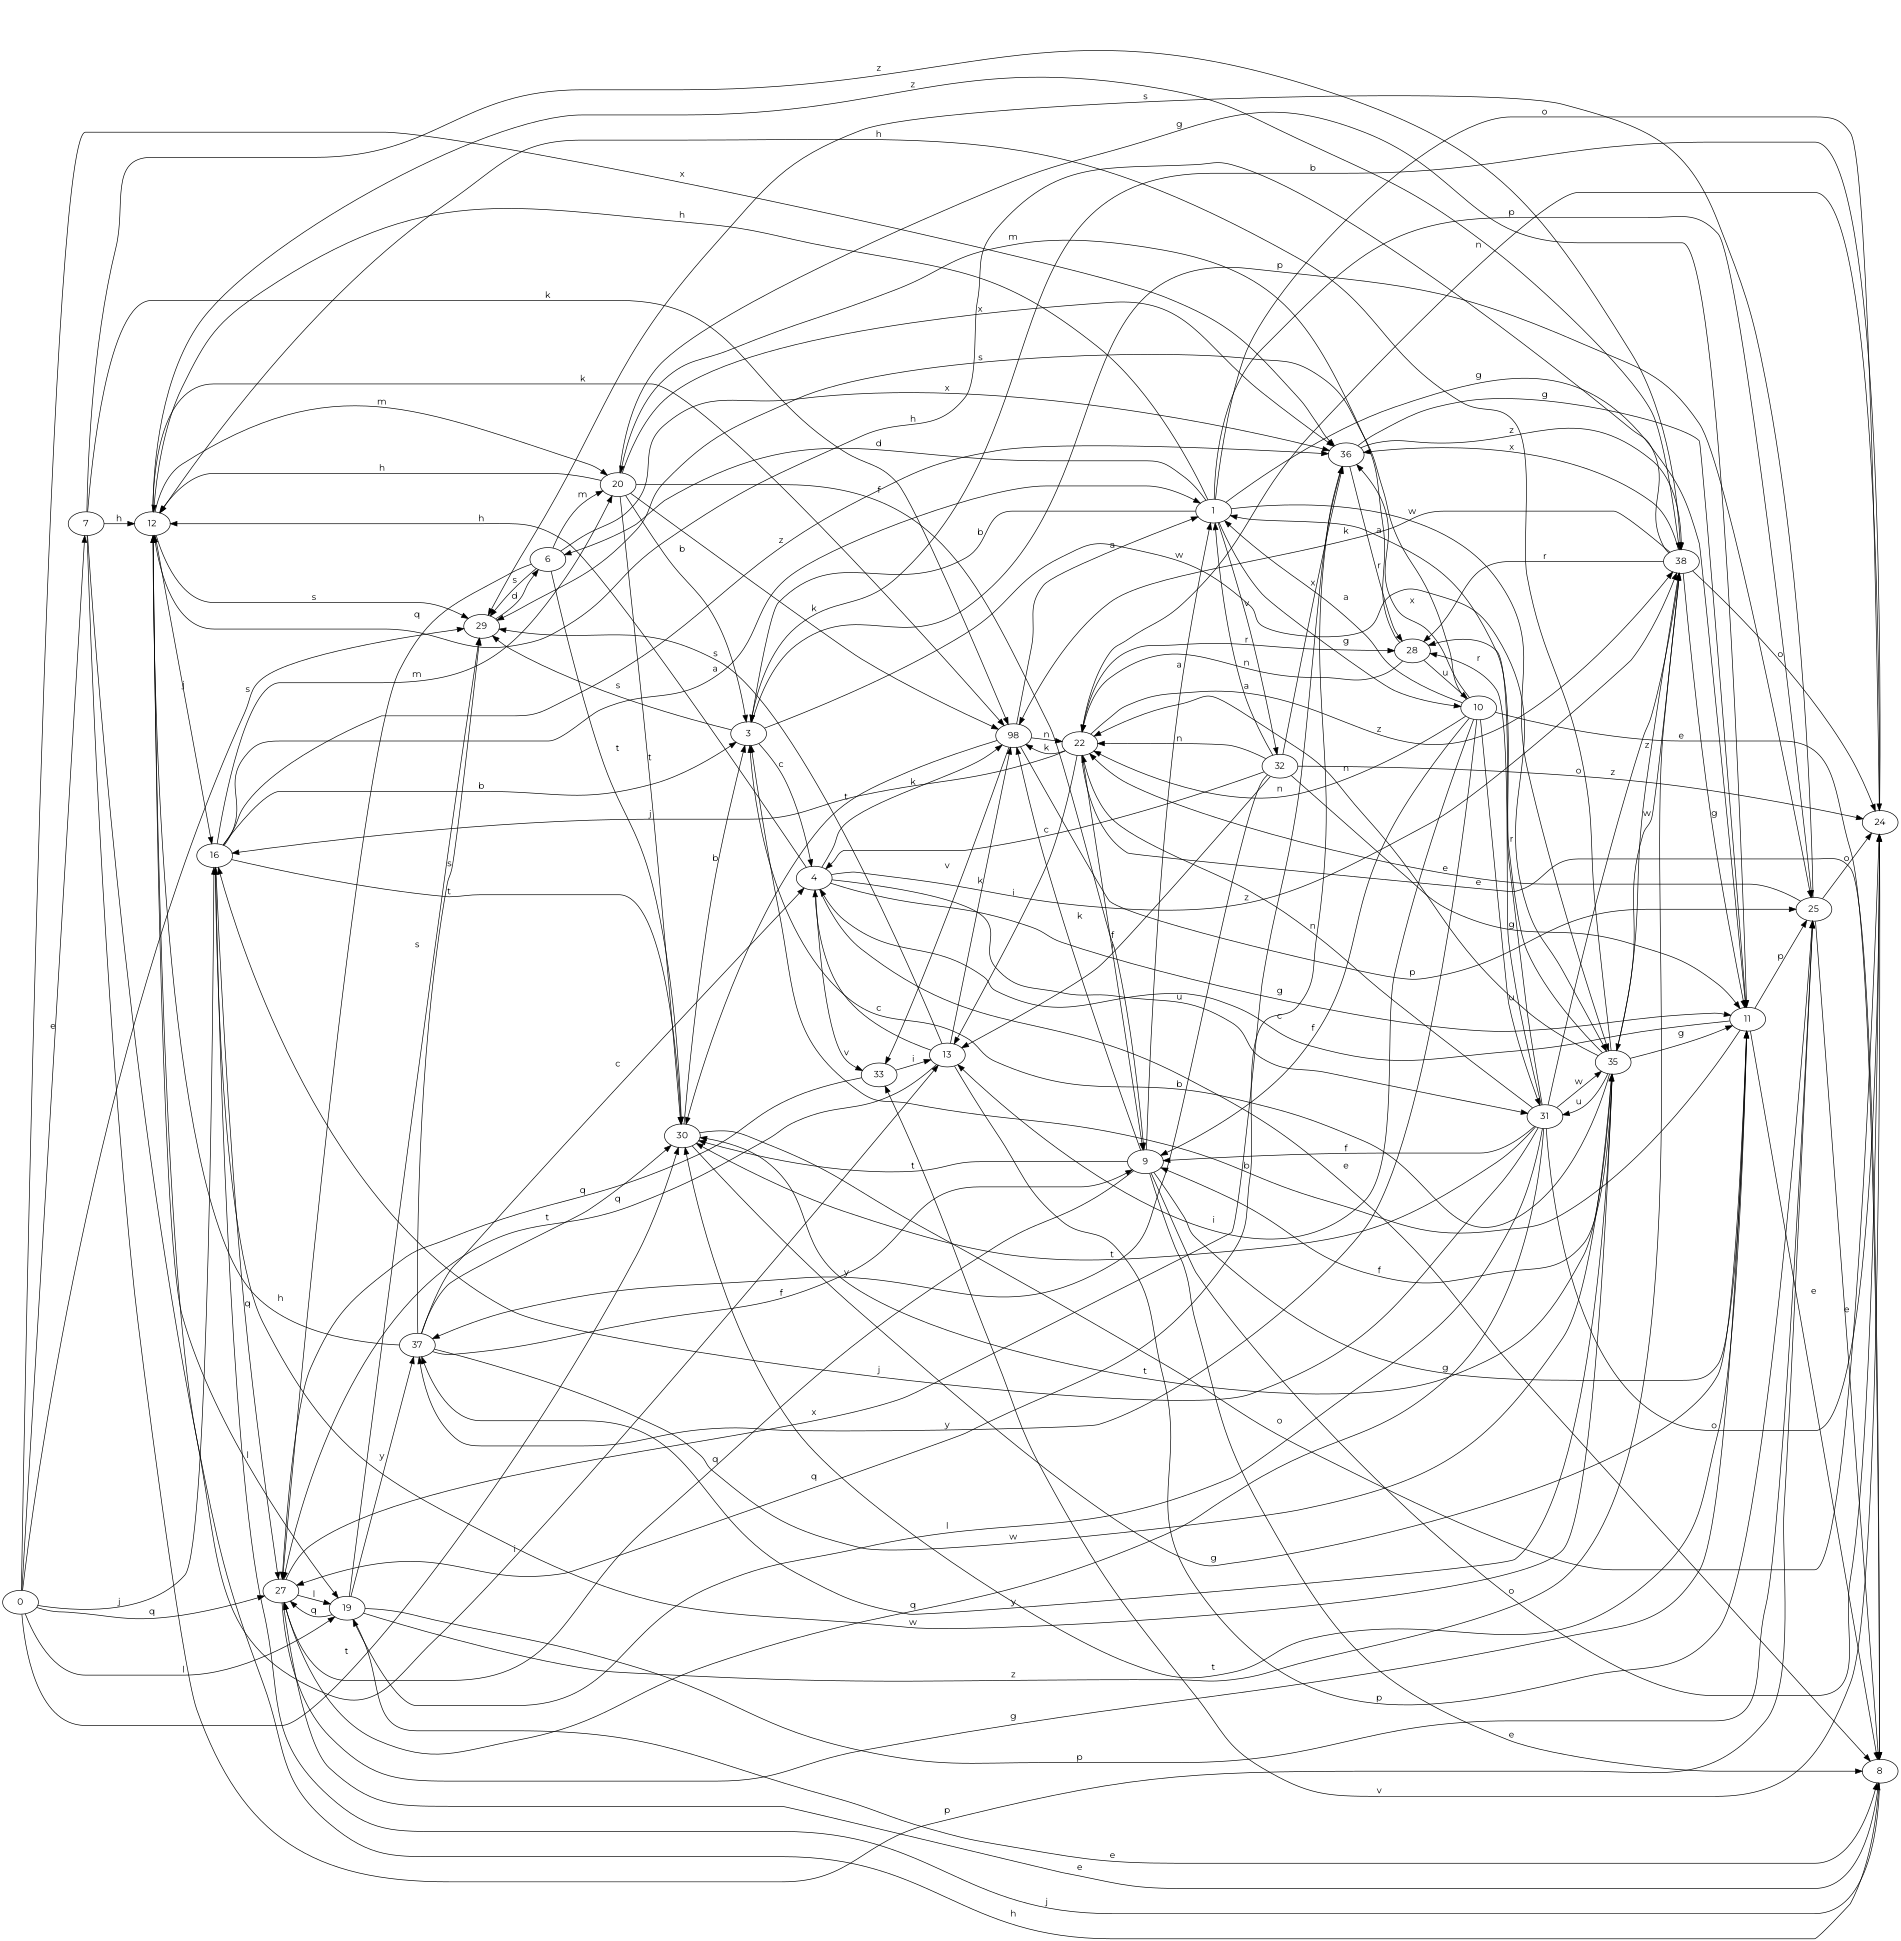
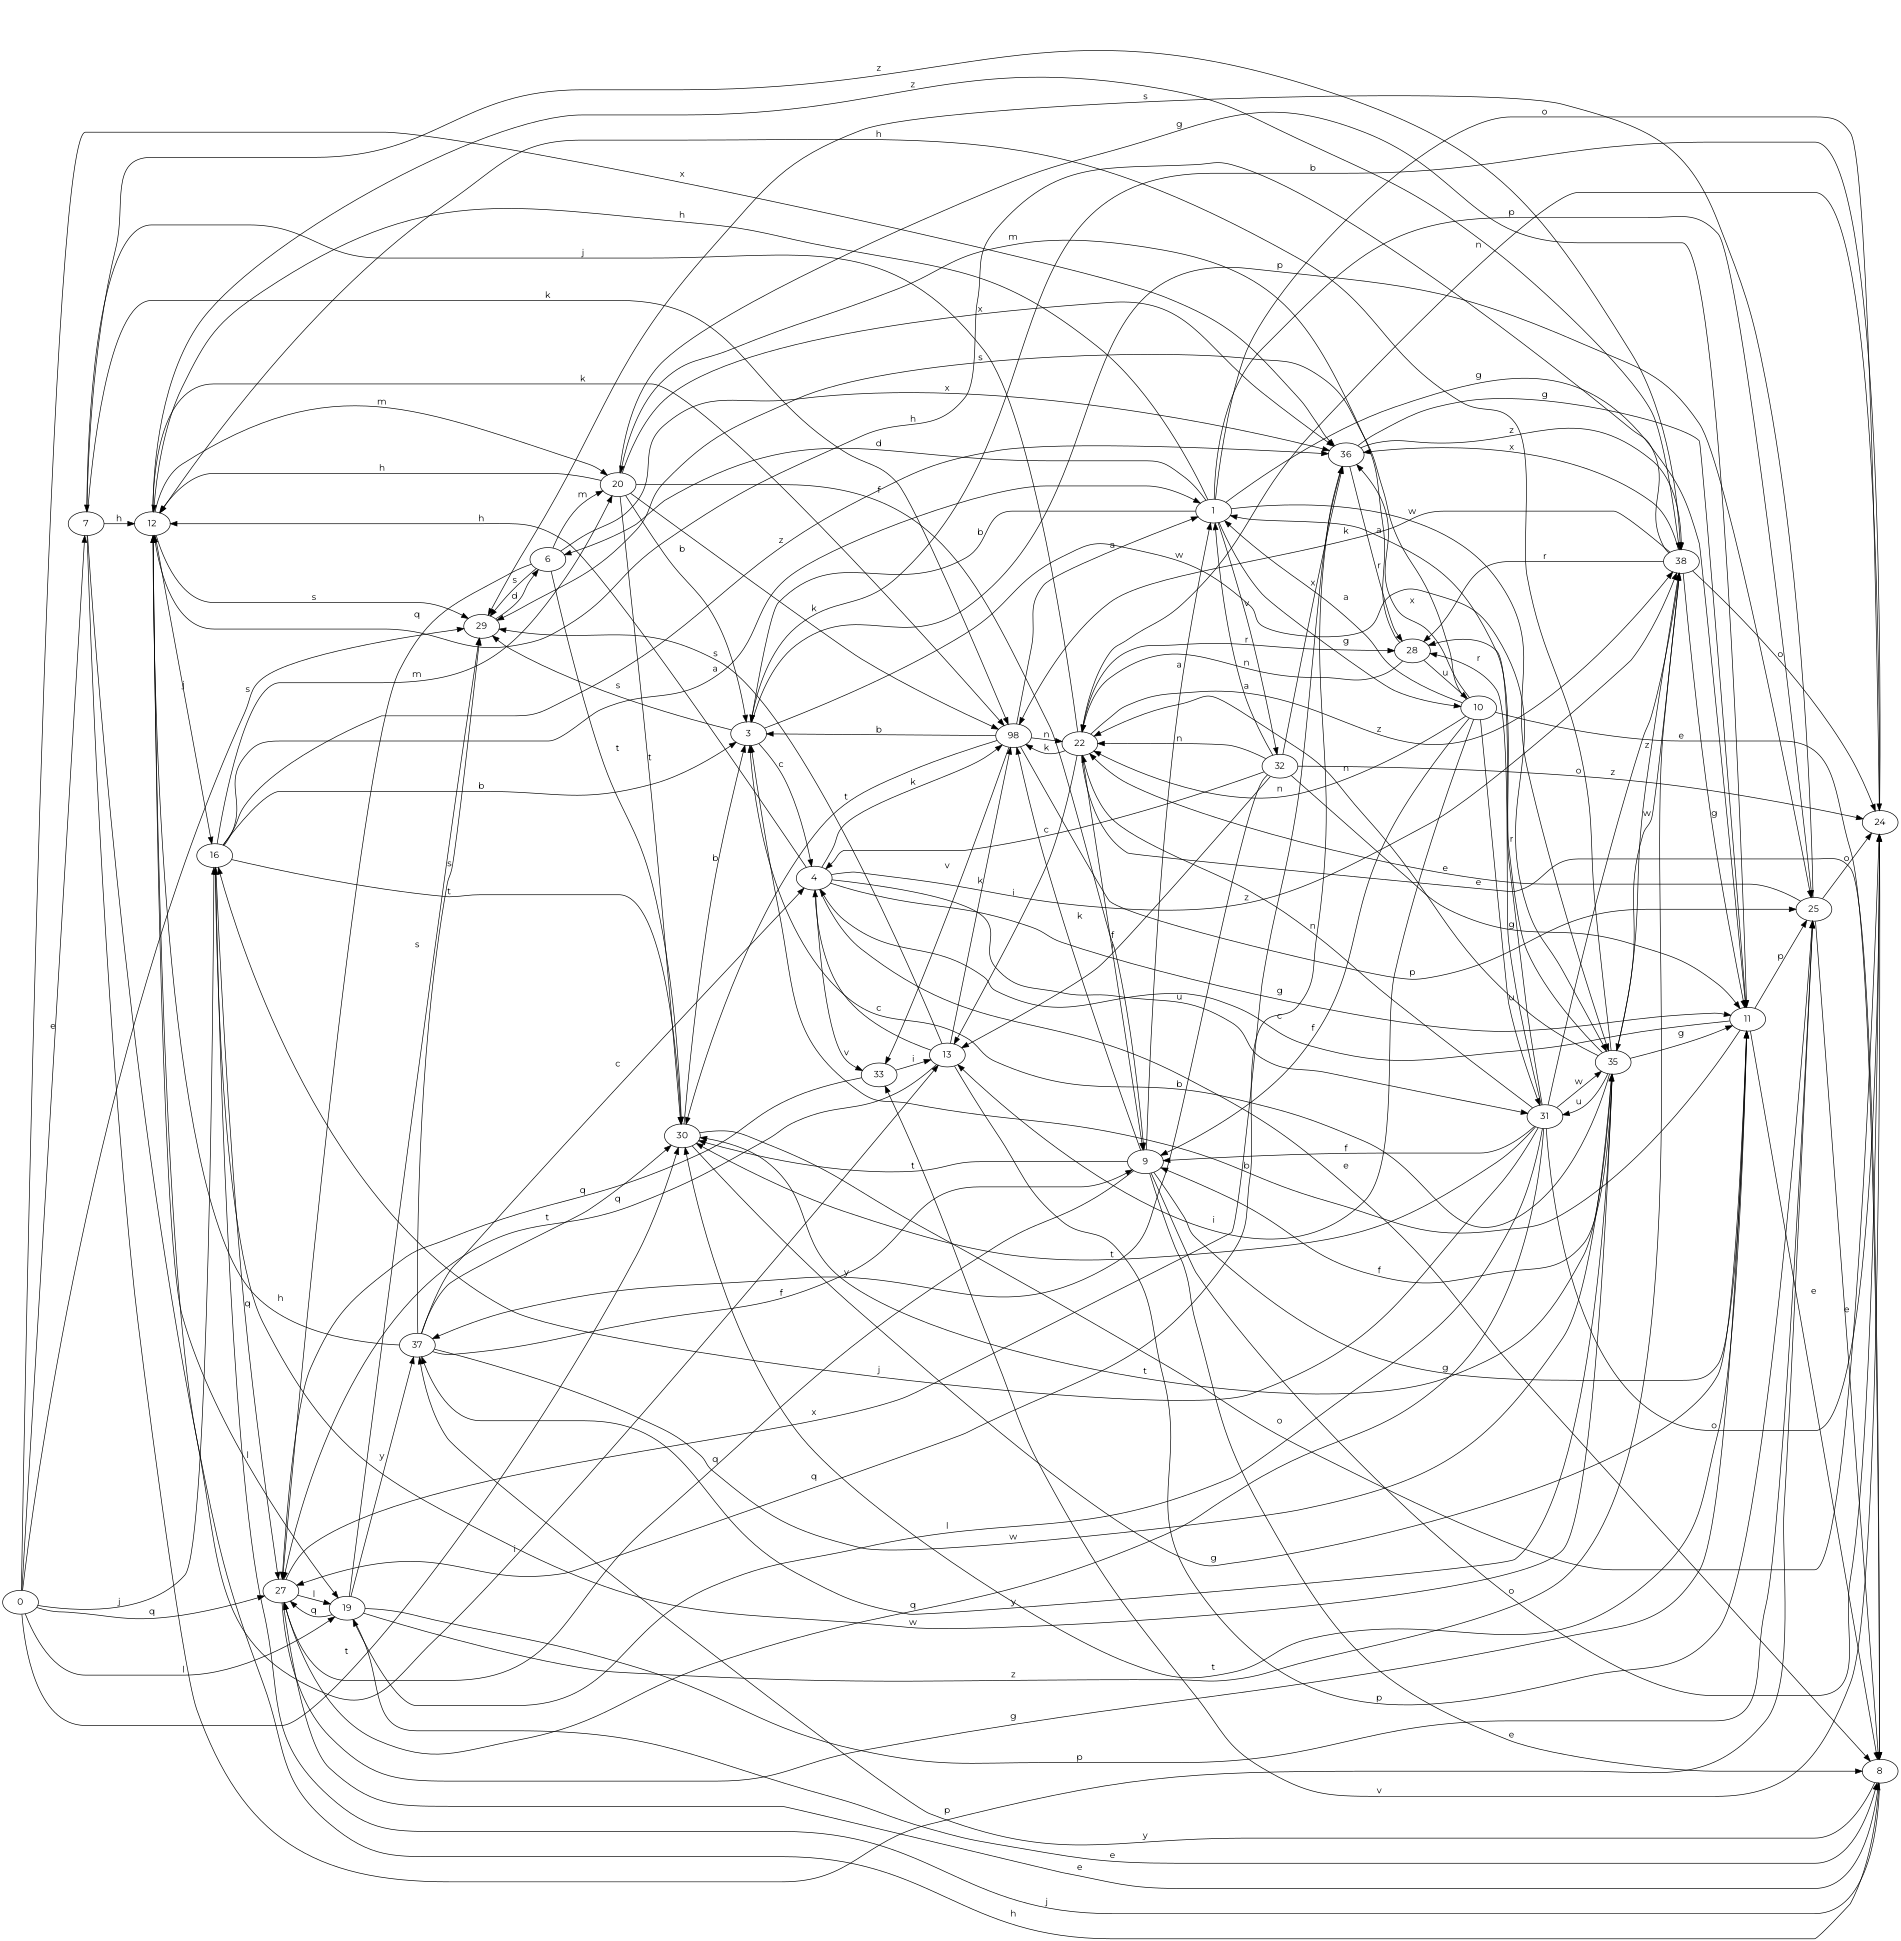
edge "98" -> "3": added, label "b"
edge "22" -> "16": now "22" -> "7"
edge "10" -> "37": now "8" -> "37"
